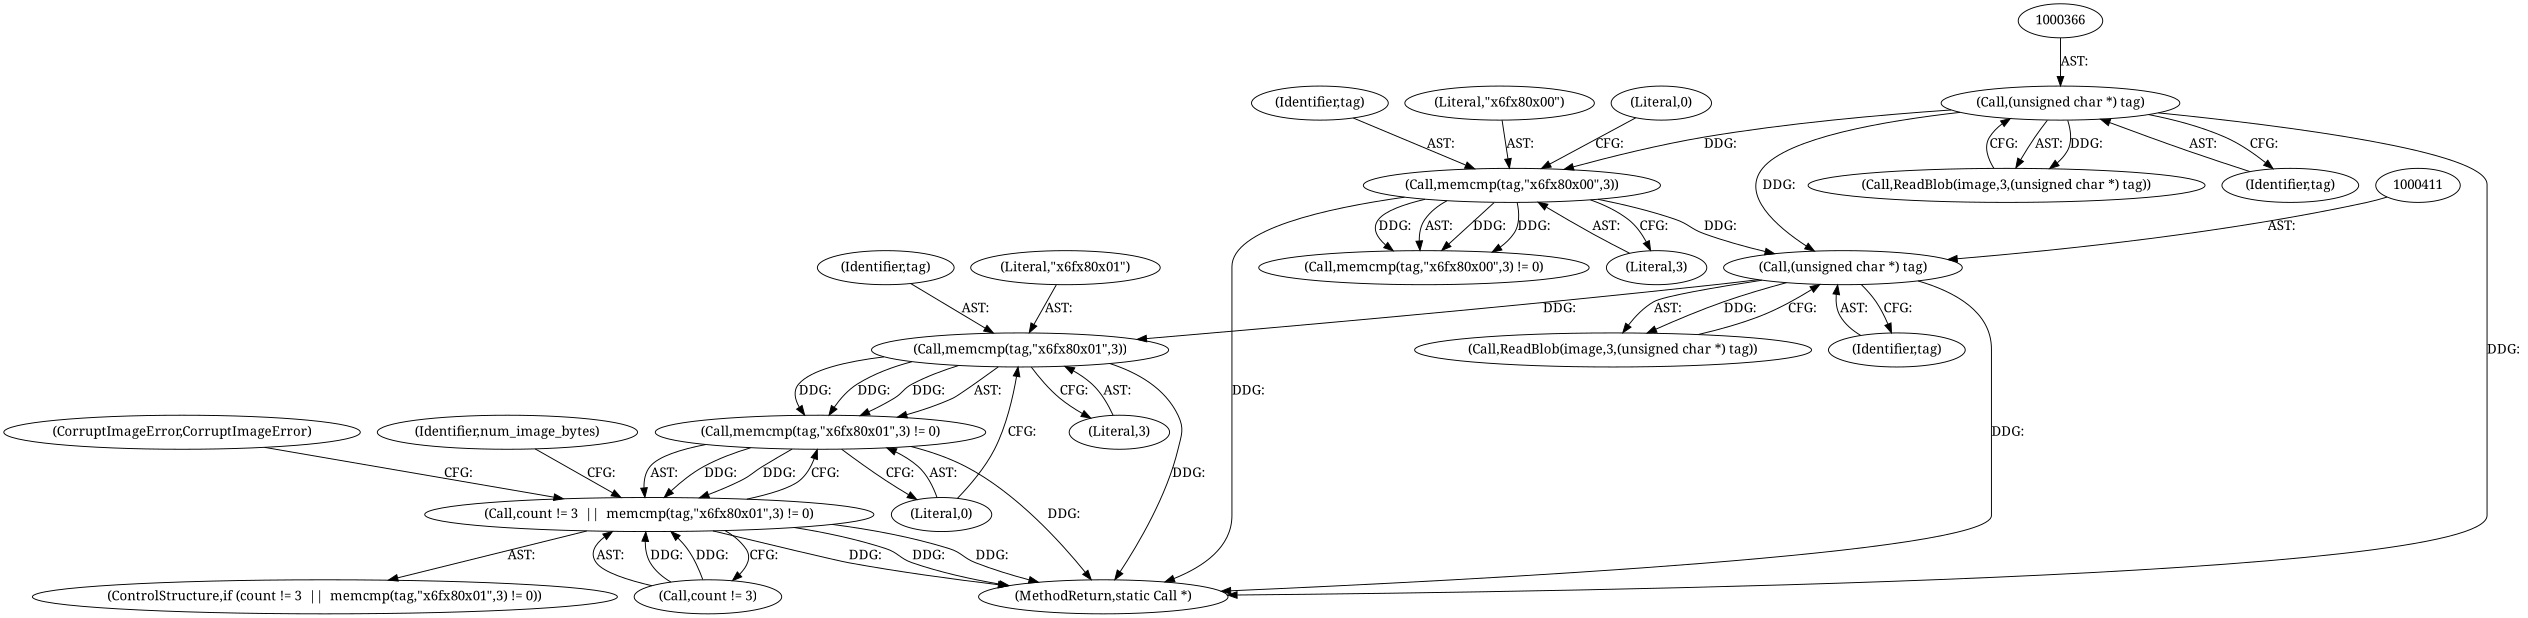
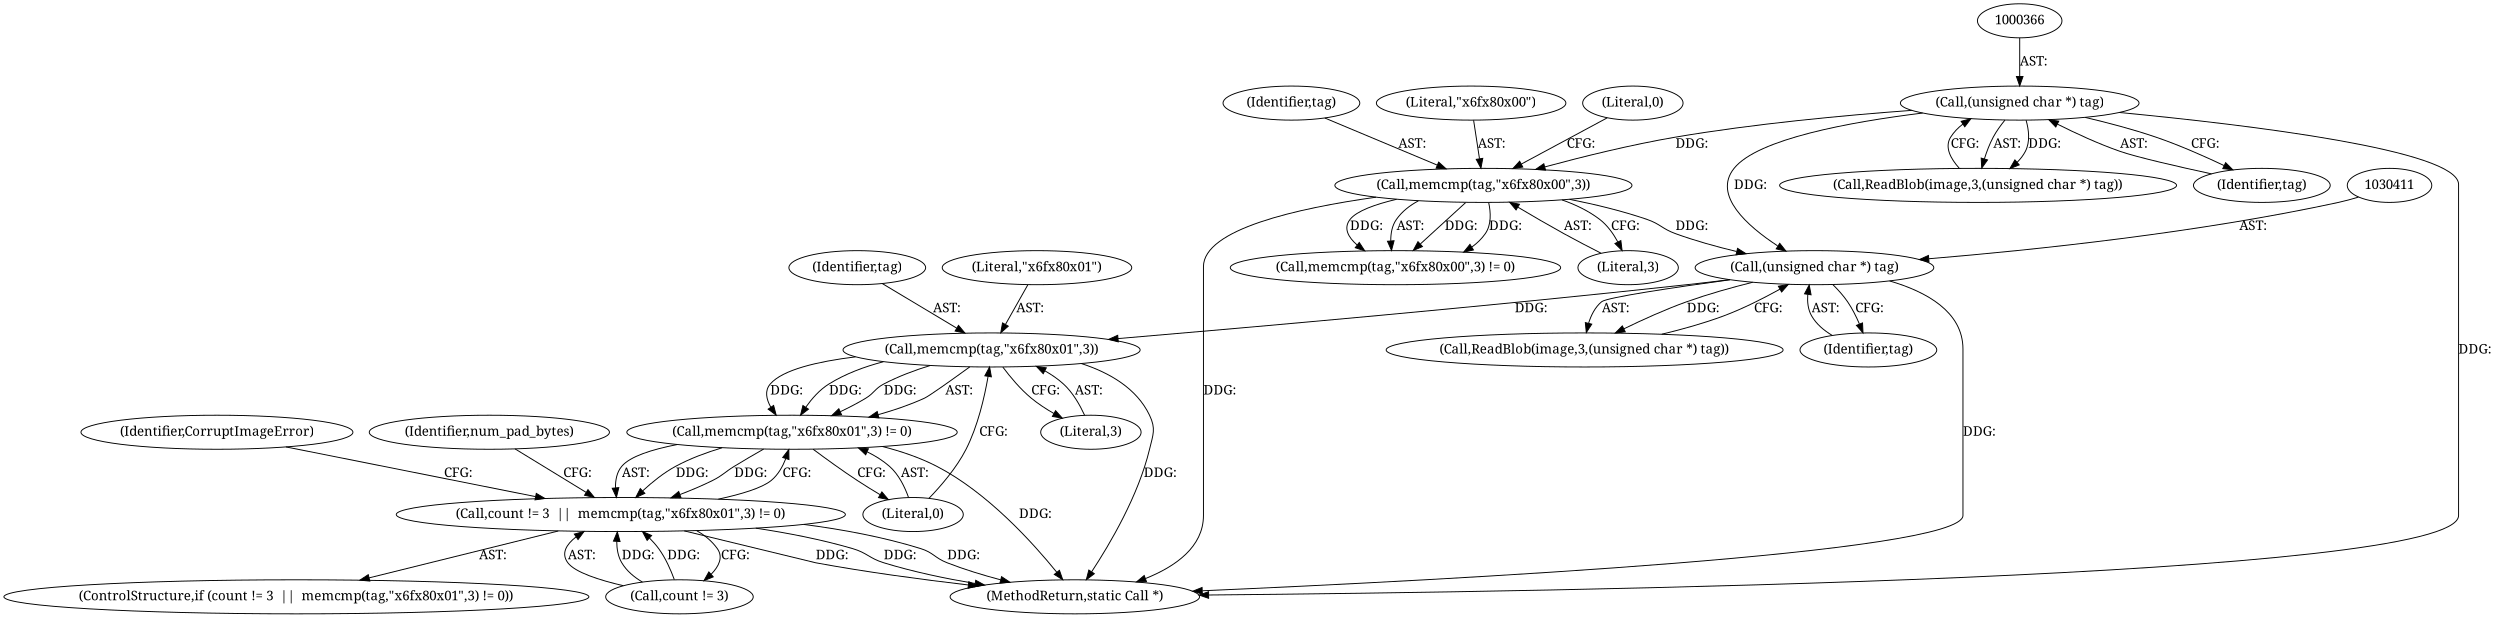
node "1000411": label "1000411" -> "1030411"
node "(CorruptImageError,CorruptImageError)": label "(CorruptImageError,CorruptImageError)" -> "(Identifier,CorruptImageError)"
node "(Identifier,num_image_bytes)": label "(Identifier,num_image_bytes)" -> "(Identifier,num_pad_bytes)"
